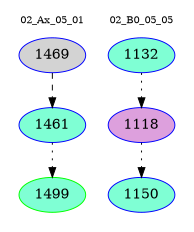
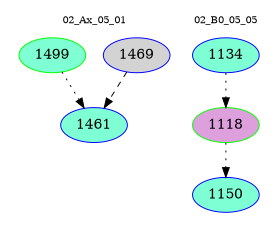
node "1132": label "1132" -> "1134"
node "1118": color blue -> green
edge "1461" -> "1499": reversed
